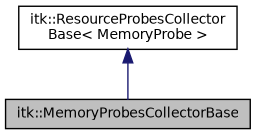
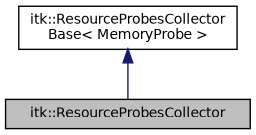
node "itk::MemoryProbesCollectorBase": label "itk::MemoryProbesCollectorBase" -> "itk::ResourceProbesCollector"
